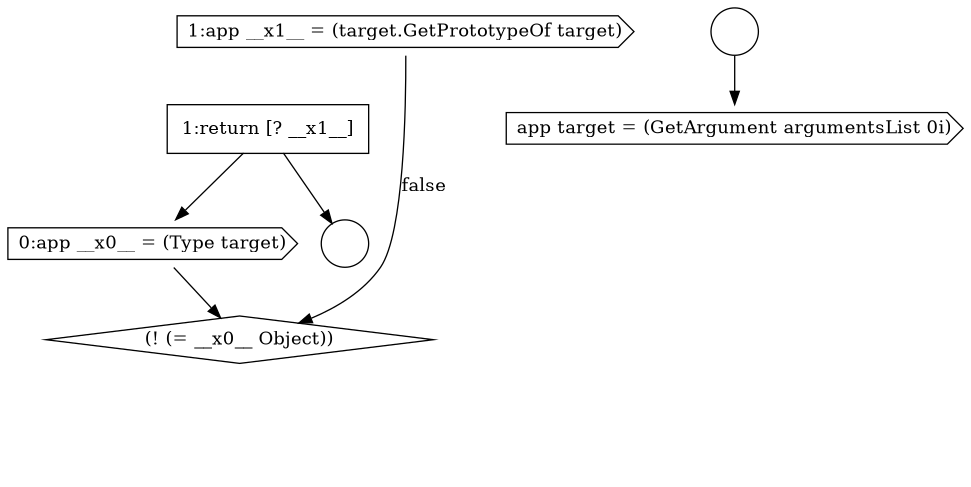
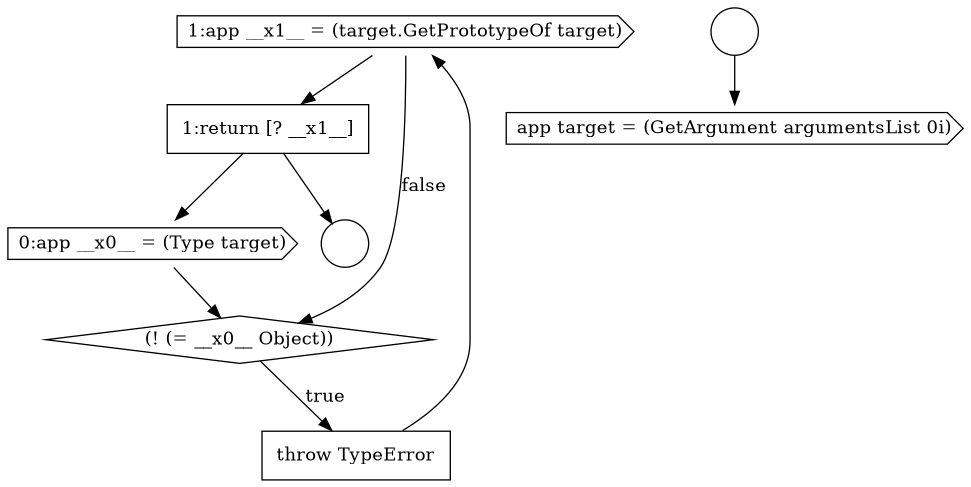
edge "1:app __x1__ = (target.GetPrototypeOf target)" -> "1:return [? __x1__]": added
node "throw TypeError": added
